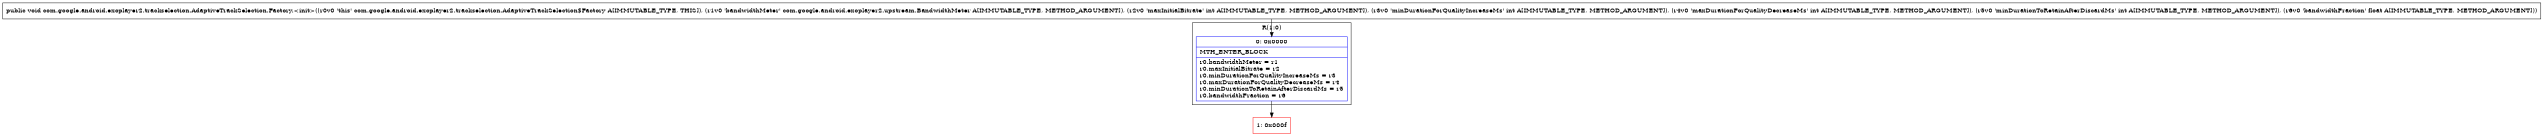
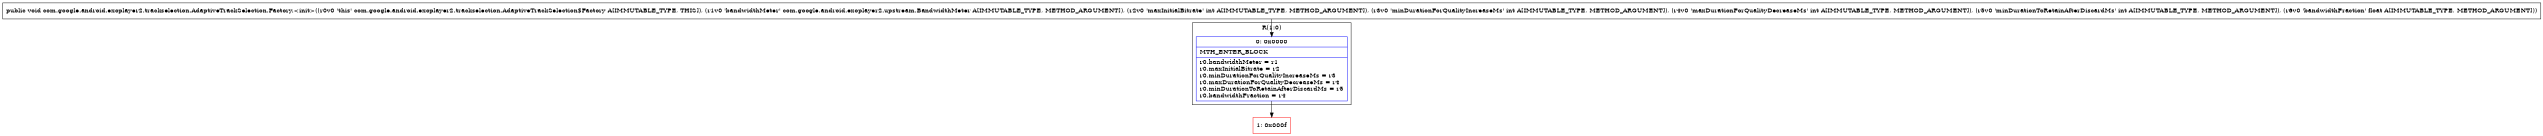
node "0: 0x0000": text "r0.bandwidthFraction = r6" -> "r0.bandwidthFraction = r4"
